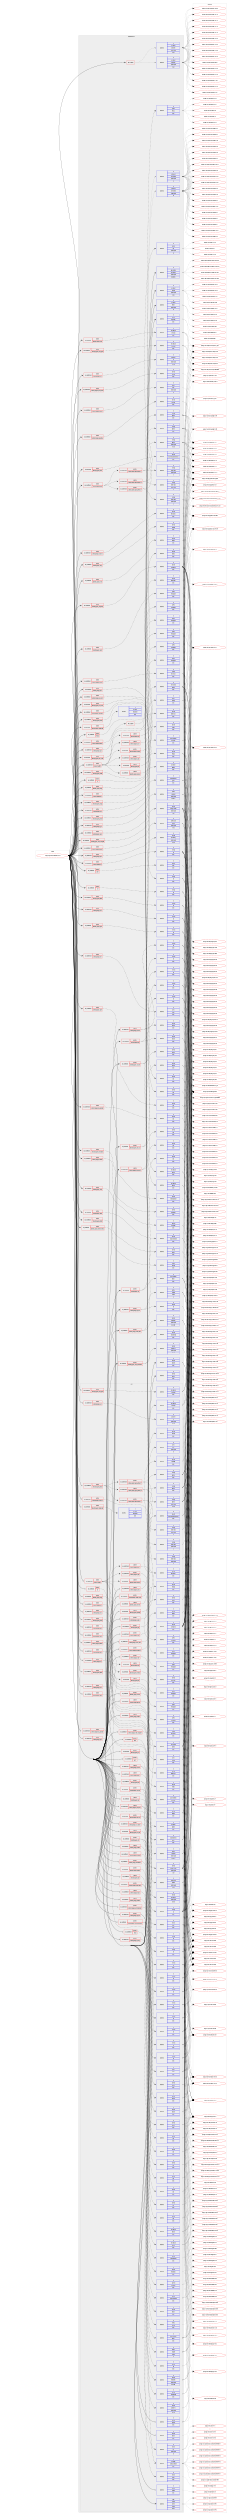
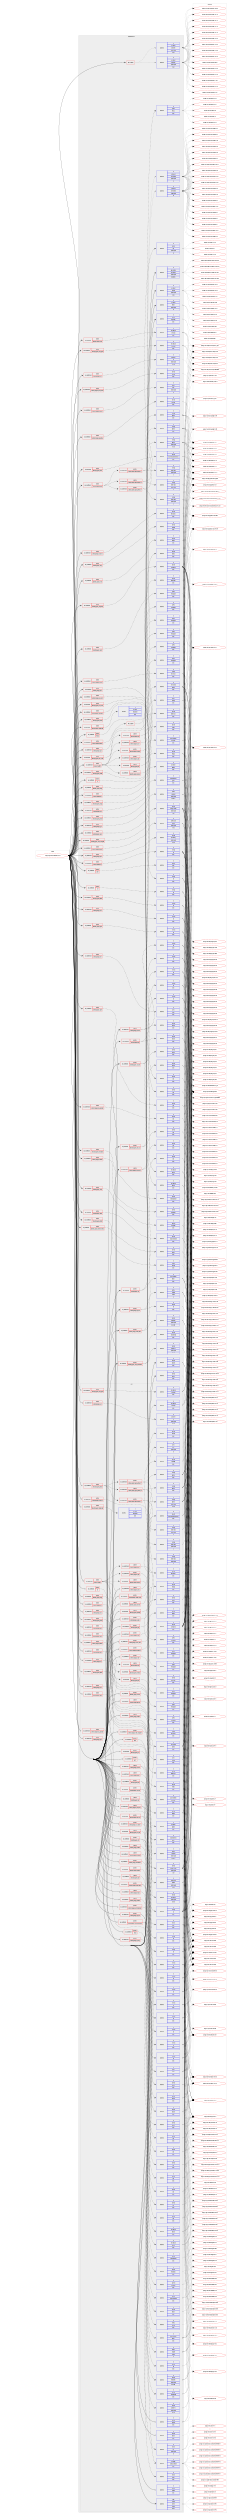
node "portage://sci-geosciences/gpsd-3.17-r3": removed
